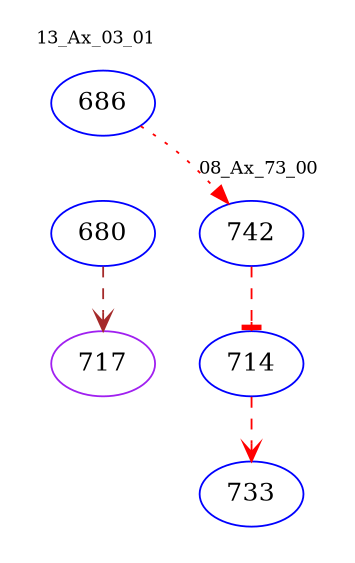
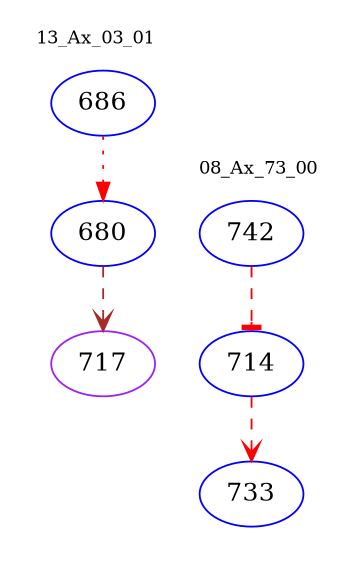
edge "686" -> "742": now "686" -> "680"
